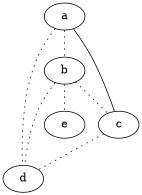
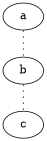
edge "a" -- "c": removed
node "e": removed
node "d": removed
